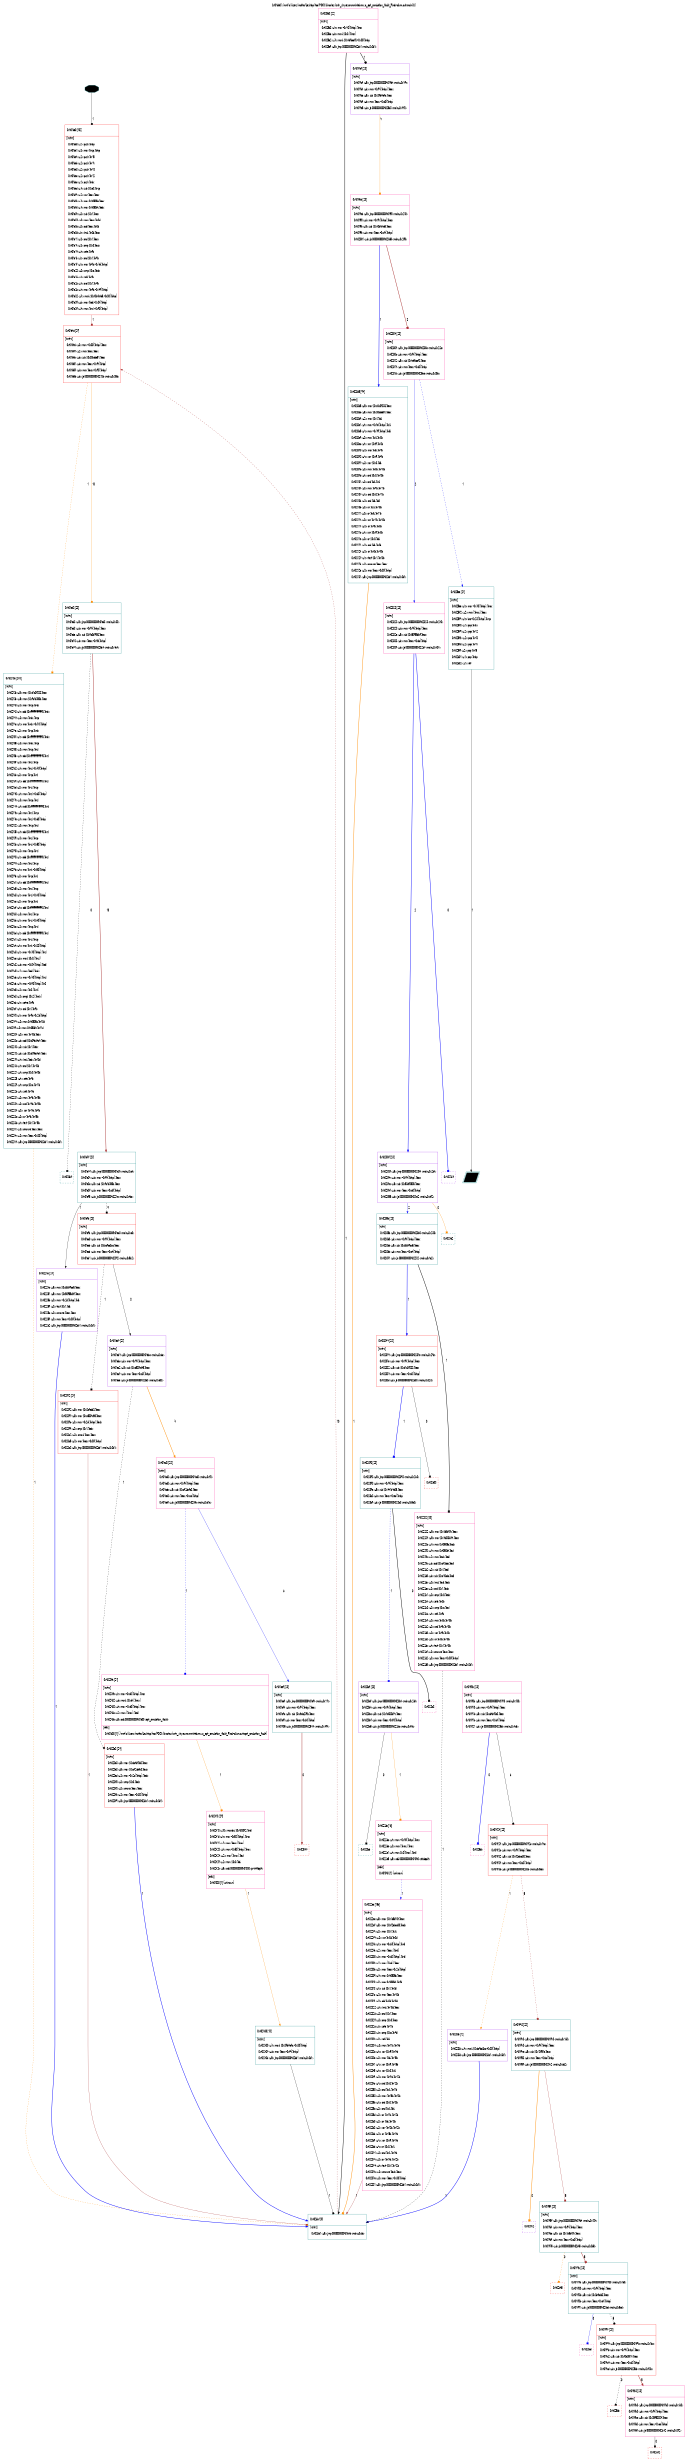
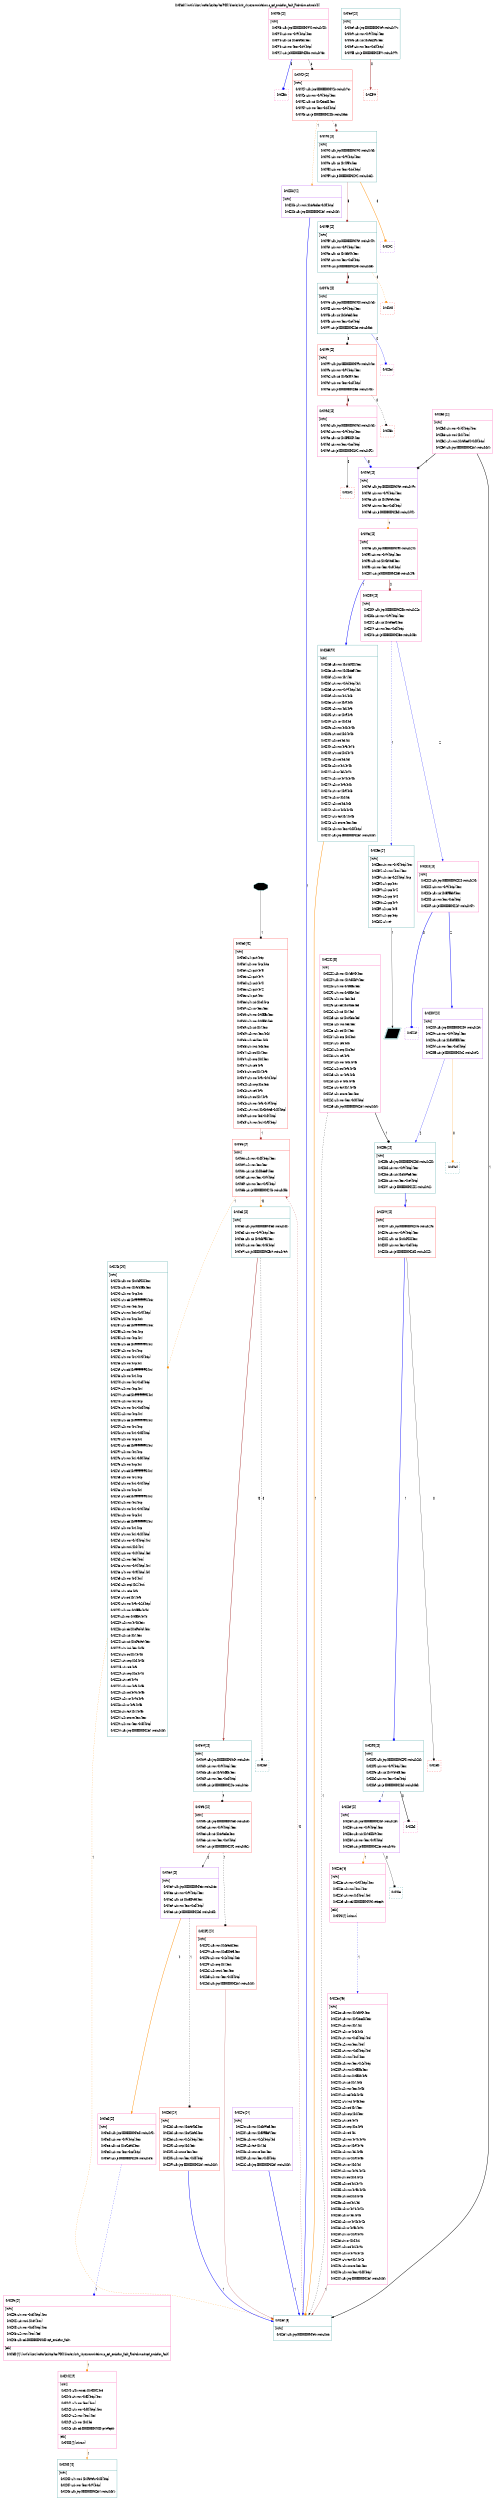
edge "0x401fb3 [28]" -> "0x401fcf [28]": added, label "5"
edge "0x401e7f [28]" -> "0x40224c [27]": removed, label "1"
edge "0x40205b [28]" -> "0x402282 [88]": reversed
edge "0x401ed3 [28]" -> "0x401eef [28]": removed, label "6"
edge "0x402430 [18]" -> "0x4026b1 [5]": removed, label "1"
